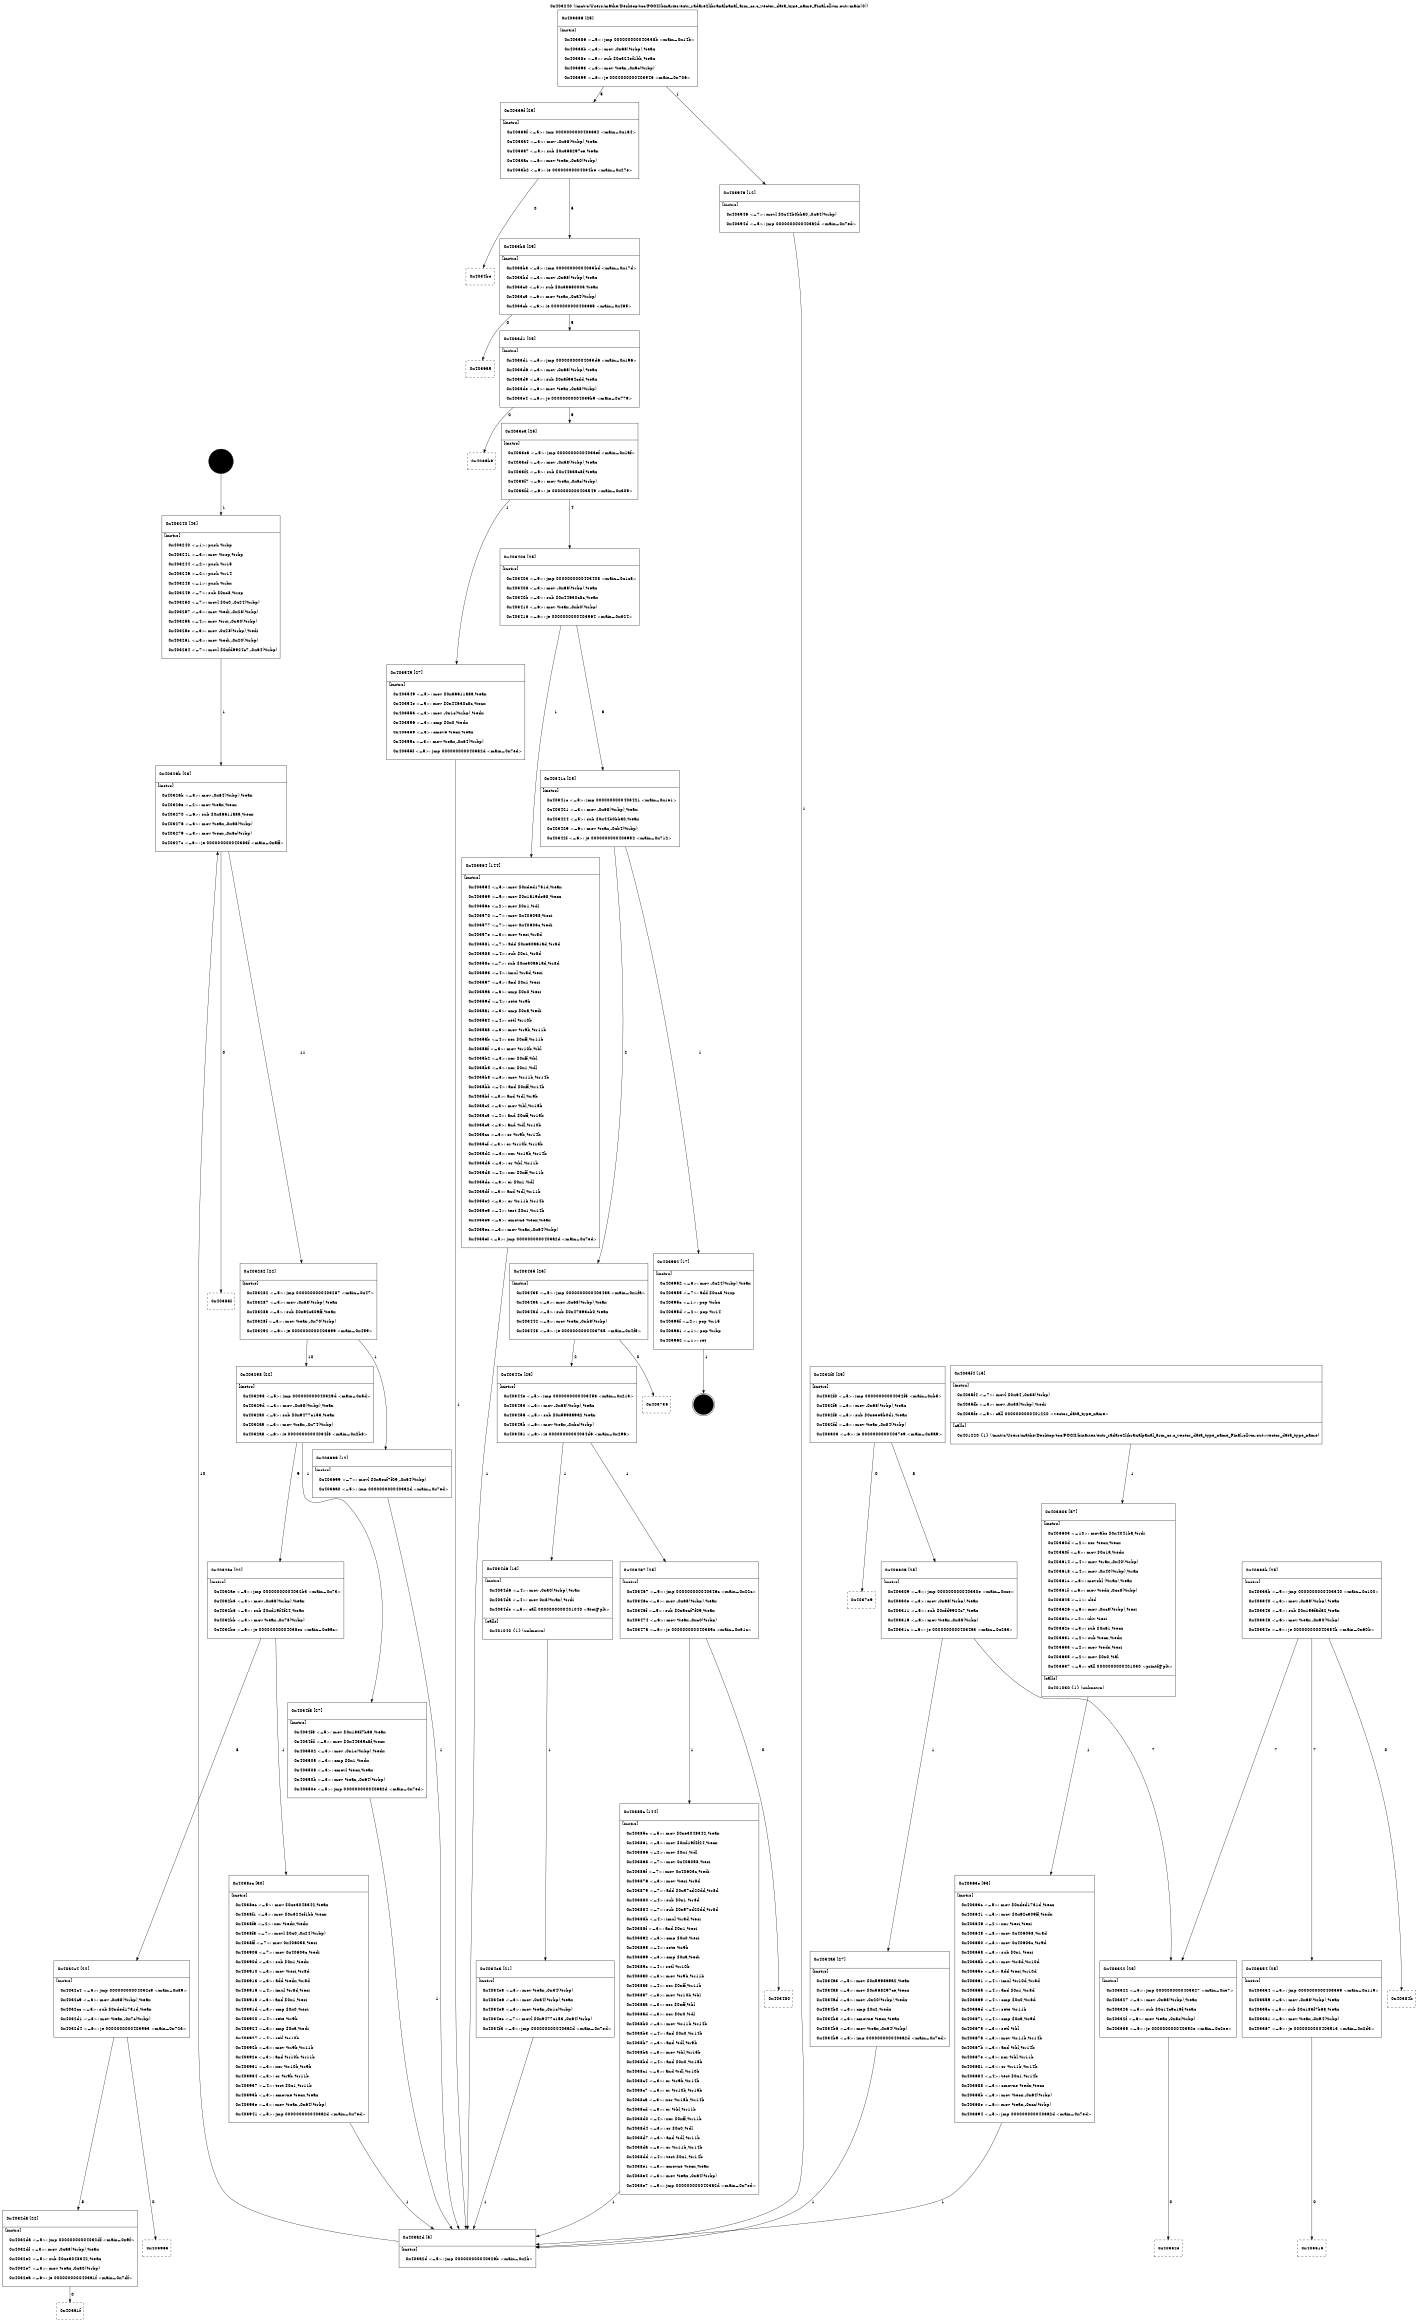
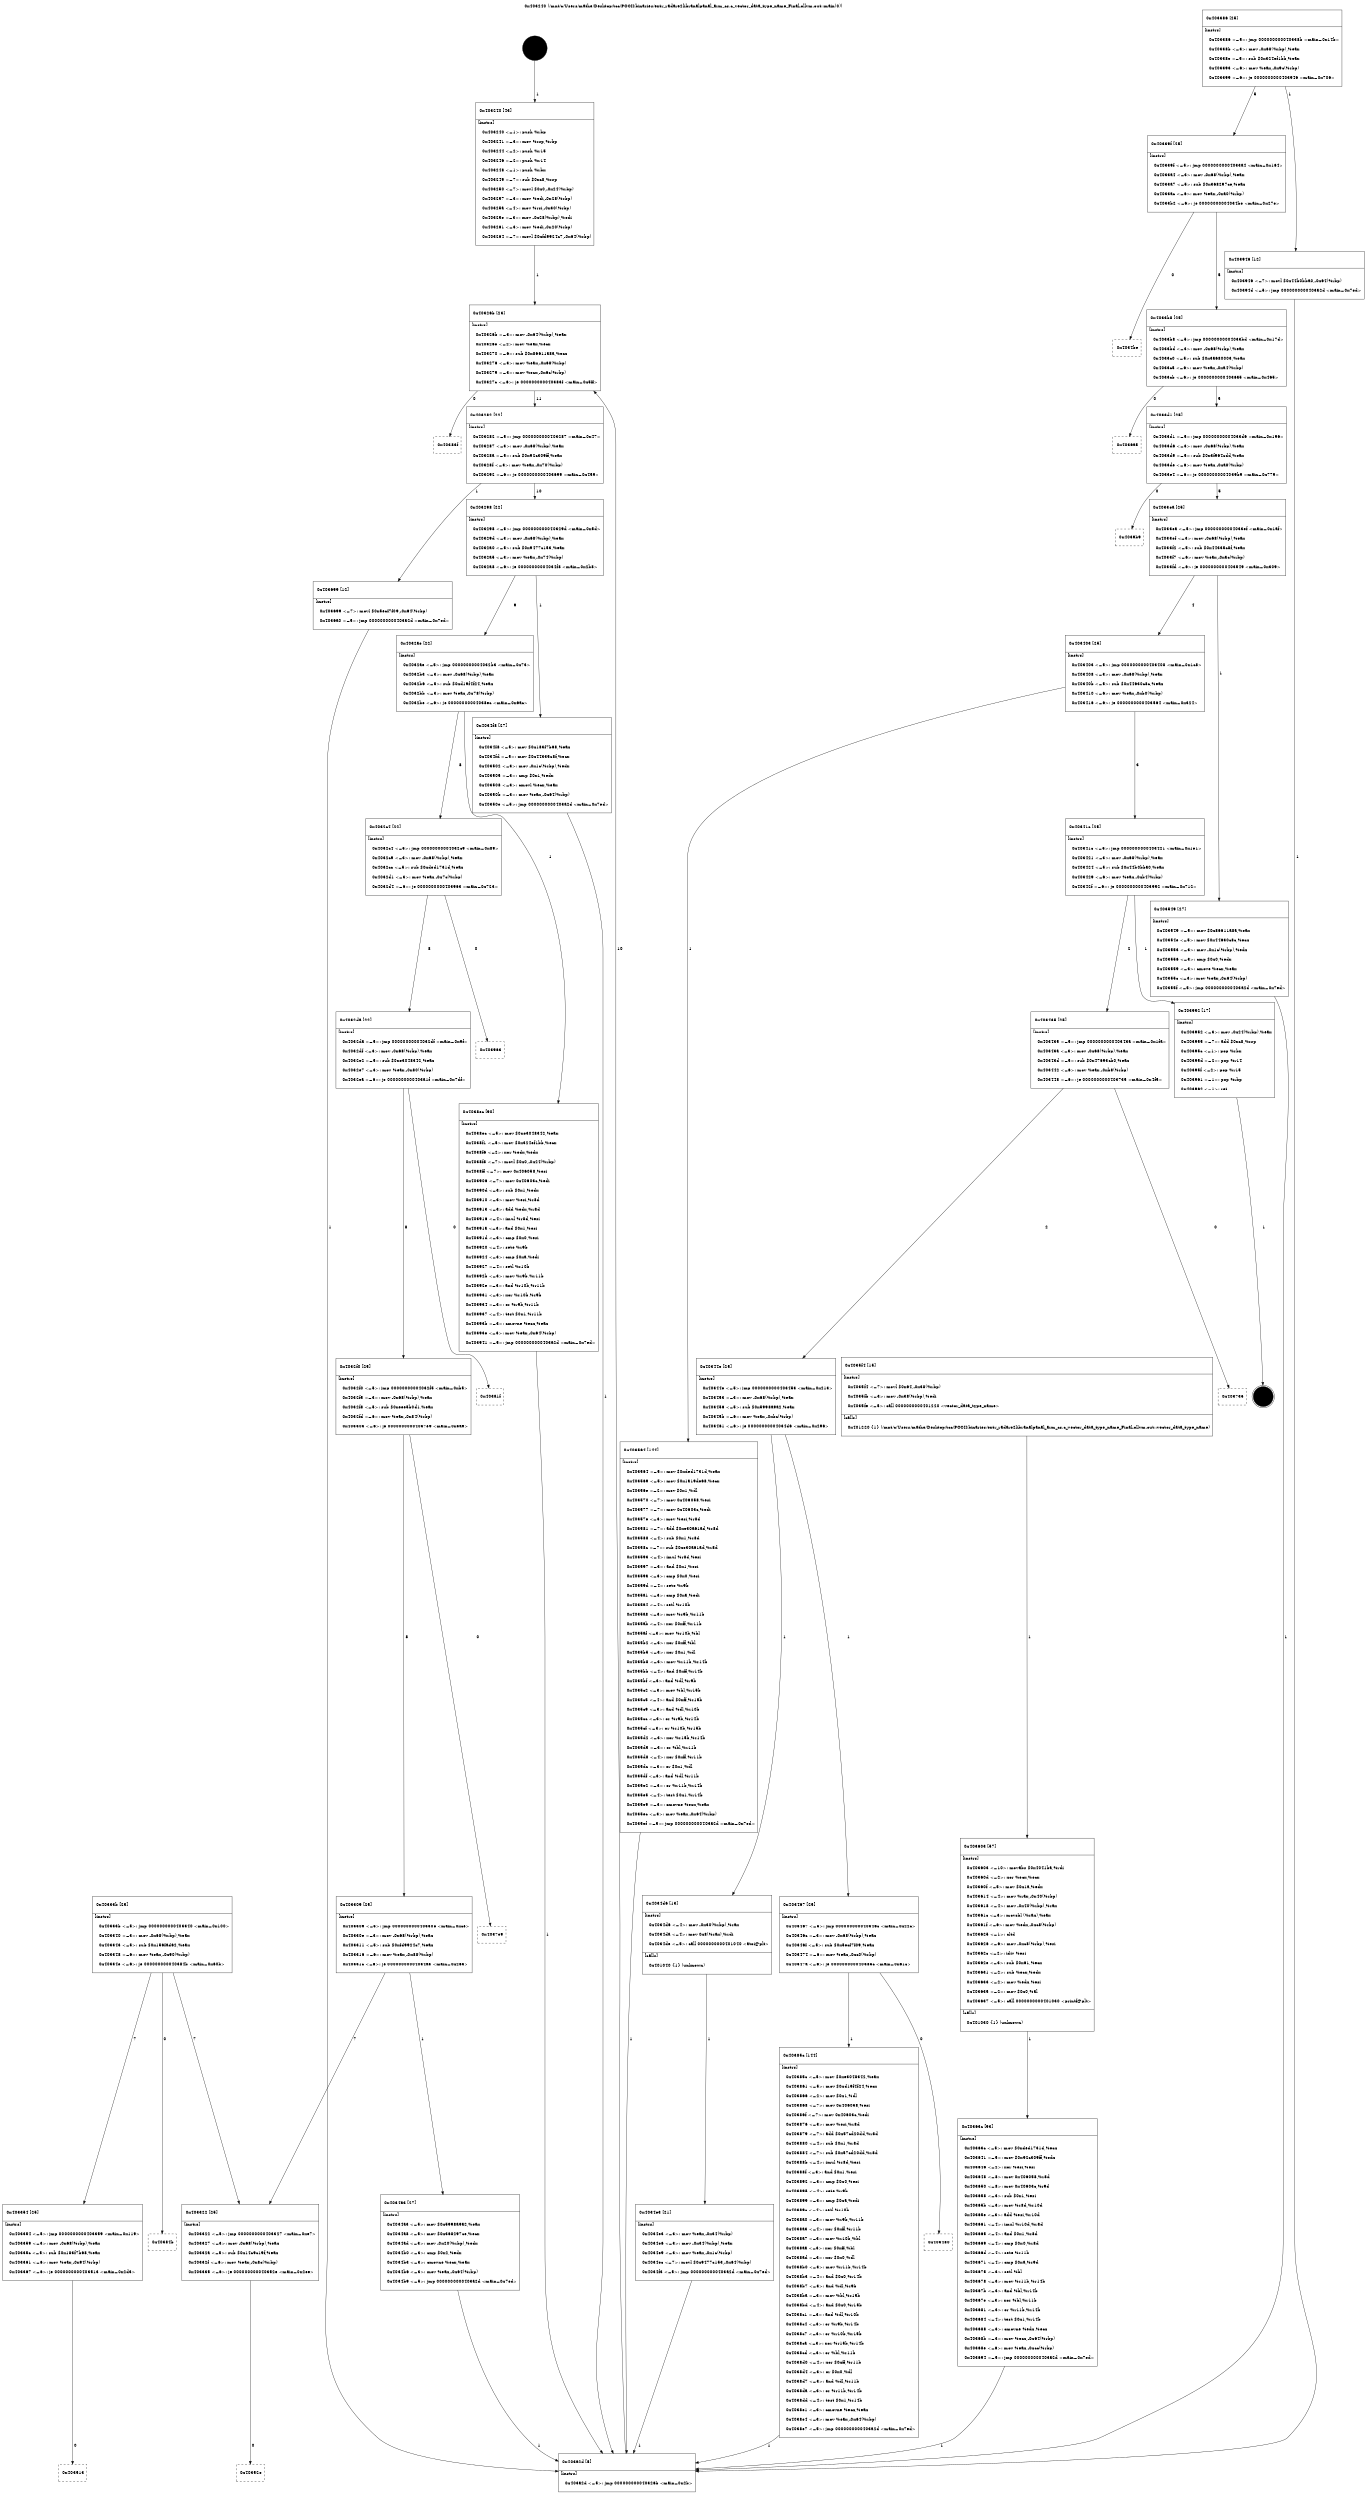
edge "0x4032da [22]" -> "0x4032f0 [25]": added, label "8"
